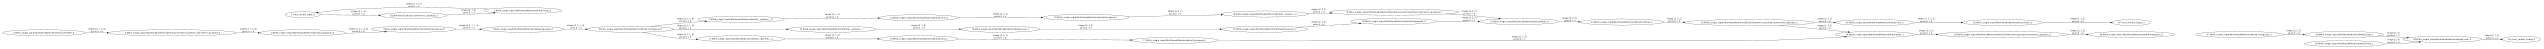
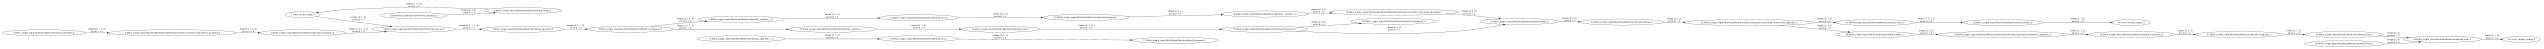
edge "0 /nncf_model_input_0" -> "1 SymmetricQuantizer/symmetric_quantize_0": now "0 /nncf_model_input_0" -> "6 MHA_single_input/MultiheadAttention[mha]/transpose_0"
edge "20 MHA_single_input/MultiheadAttention[mha]/transpose_4" -> "21 MHA_single_input/MultiheadAttention[mha]/bmm_0": now "15 MHA_single_input/MultiheadAttention[mha]/transpose_2" -> "21 MHA_single_input/MultiheadAttention[mha]/bmm_0"
edge "26 MHA_single_input/MultiheadAttention[mha]/transpose_5" -> "27 MHA_single_input/MultiheadAttention[mha]/contiguous_1": added, label "shape:(2, 2, 2) ports:0 -> 0"
edge "8 MHA_single_input/MultiheadAttention[mha]/contiguous_0" -> "11 MHA_single_input/MultiheadAttention[mha]/__getitem___2": removed, label "shape:(3, 2, 1, 4) ports:0 -> 0"
edge "17 MHA_single_input/MultiheadAttention[mha]/transpose_3" -> "24 MHA_single_input/MultiheadAttention[mha]/bmm_1": removed, label "shape:(2, 2, 2) ports:0 -> 1"
